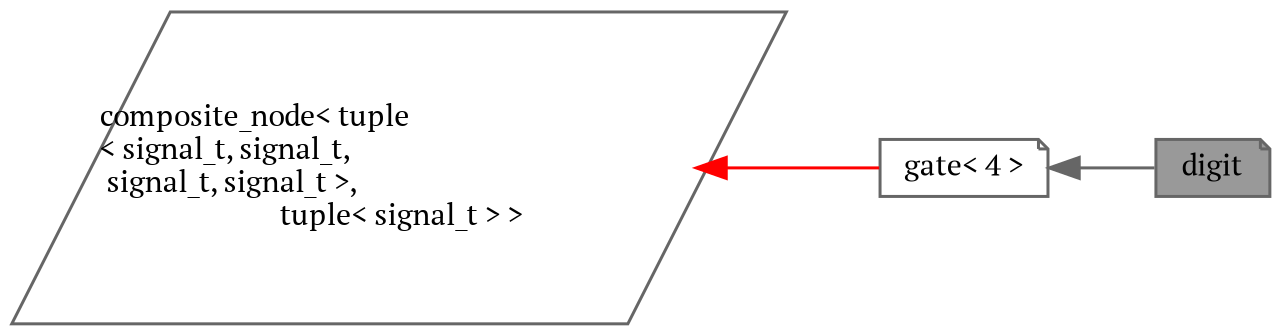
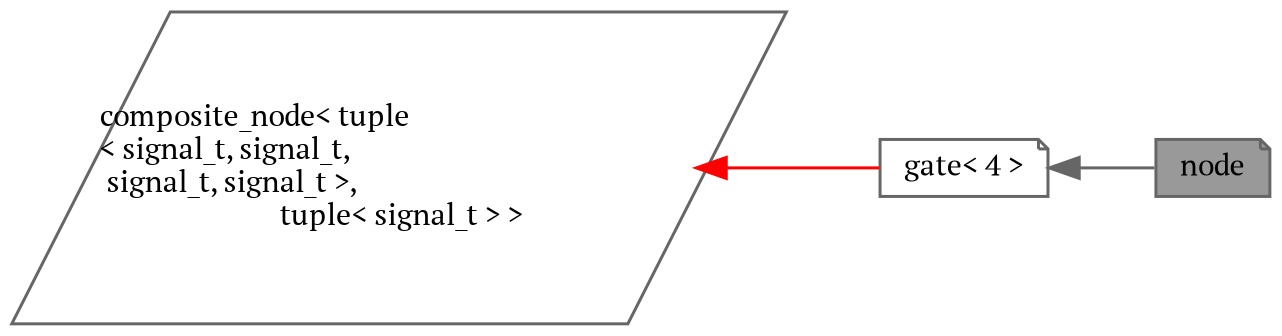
node "digit": label "digit" -> "node"
